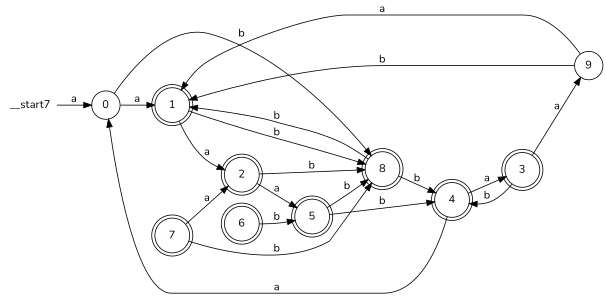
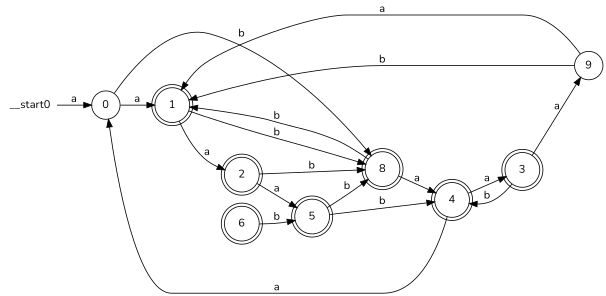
node "__start7": label "__start7" -> "__start0"
edge "8" -> "4": label "b" -> "a"
node "7": removed
